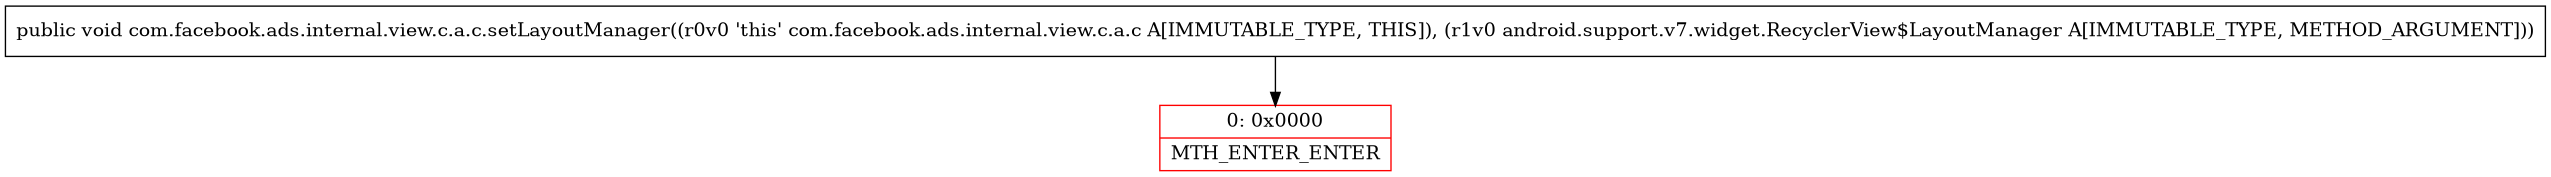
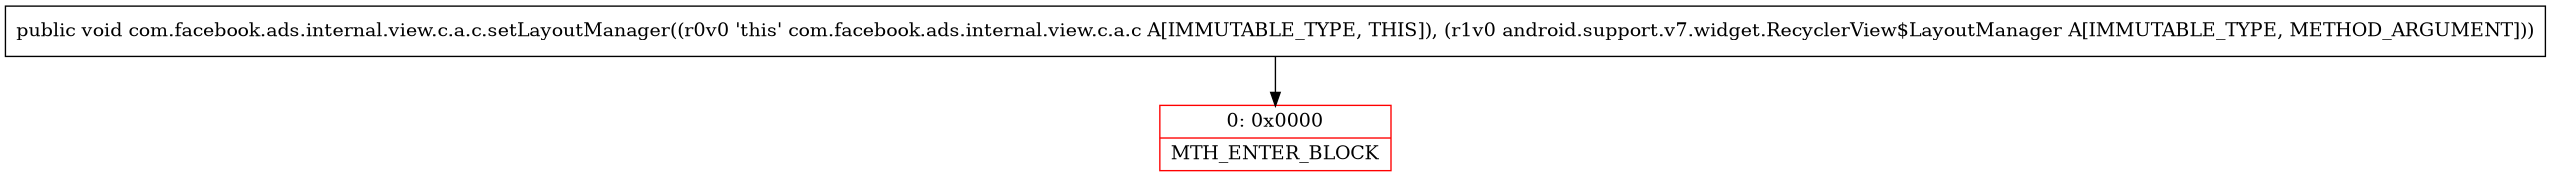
node "0: 0x0000": text "MTH_ENTER_ENTER" -> "MTH_ENTER_BLOCK"
